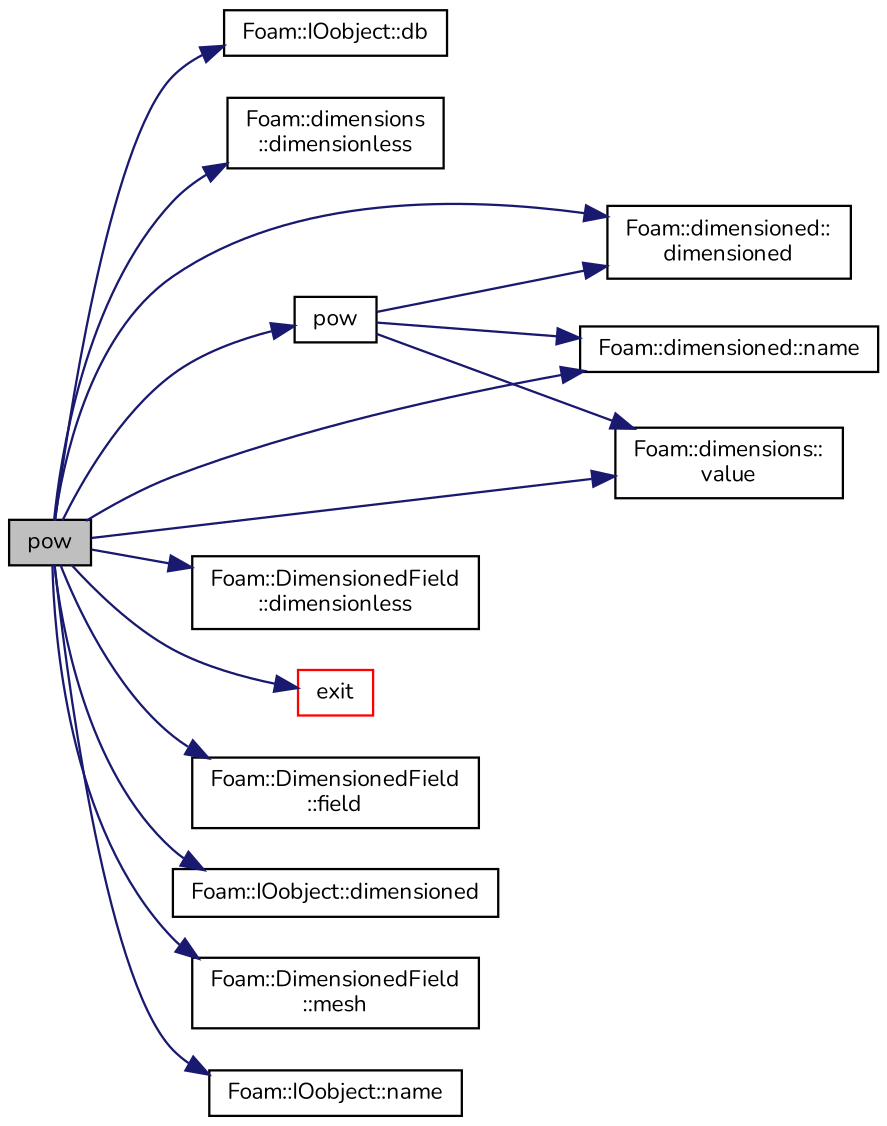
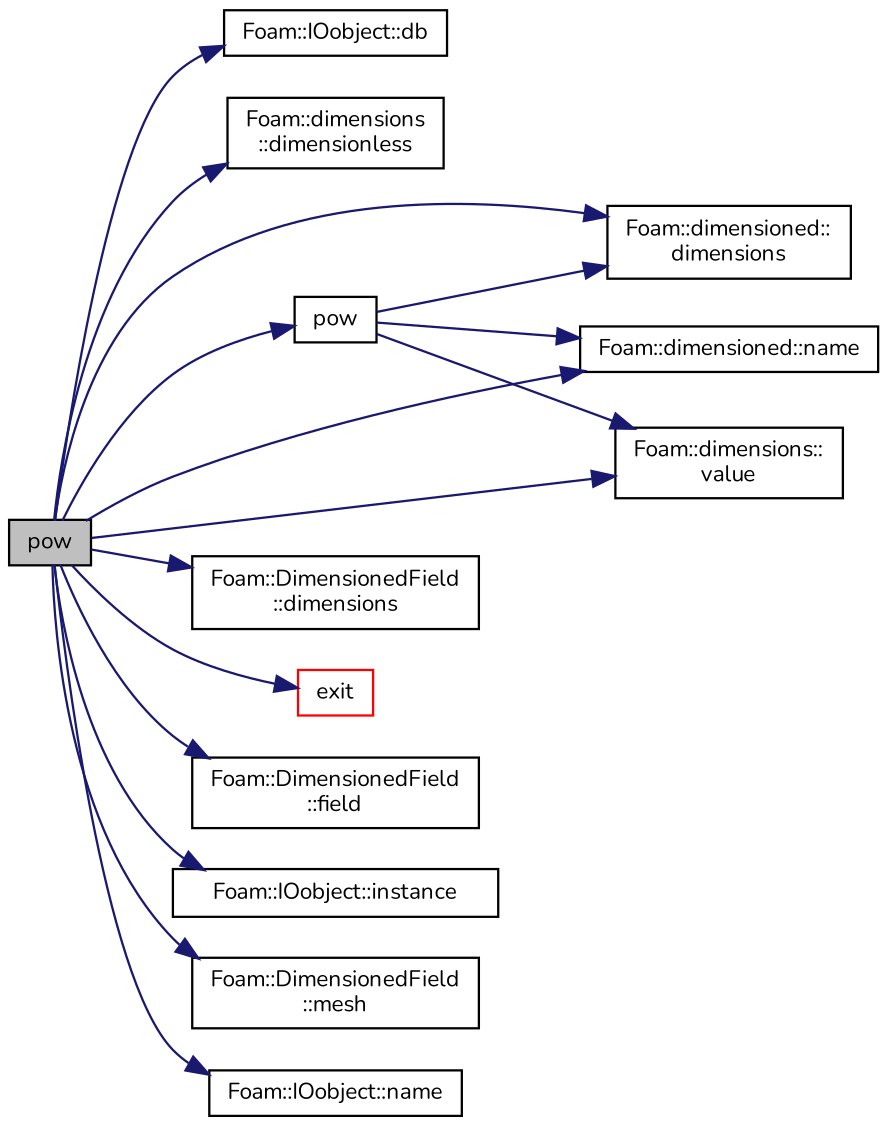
node "Foam::dimensioned:: dimensioned": label "Foam::dimensioned:: dimensioned" -> "Foam::dimensioned:: dimensions"
node "Foam::DimensionedField ::dimensionless": label "Foam::DimensionedField ::dimensionless" -> "Foam::DimensionedField ::dimensions"
node "Foam::IOobject::dimensioned": label "Foam::IOobject::dimensioned" -> "Foam::IOobject::instance"
